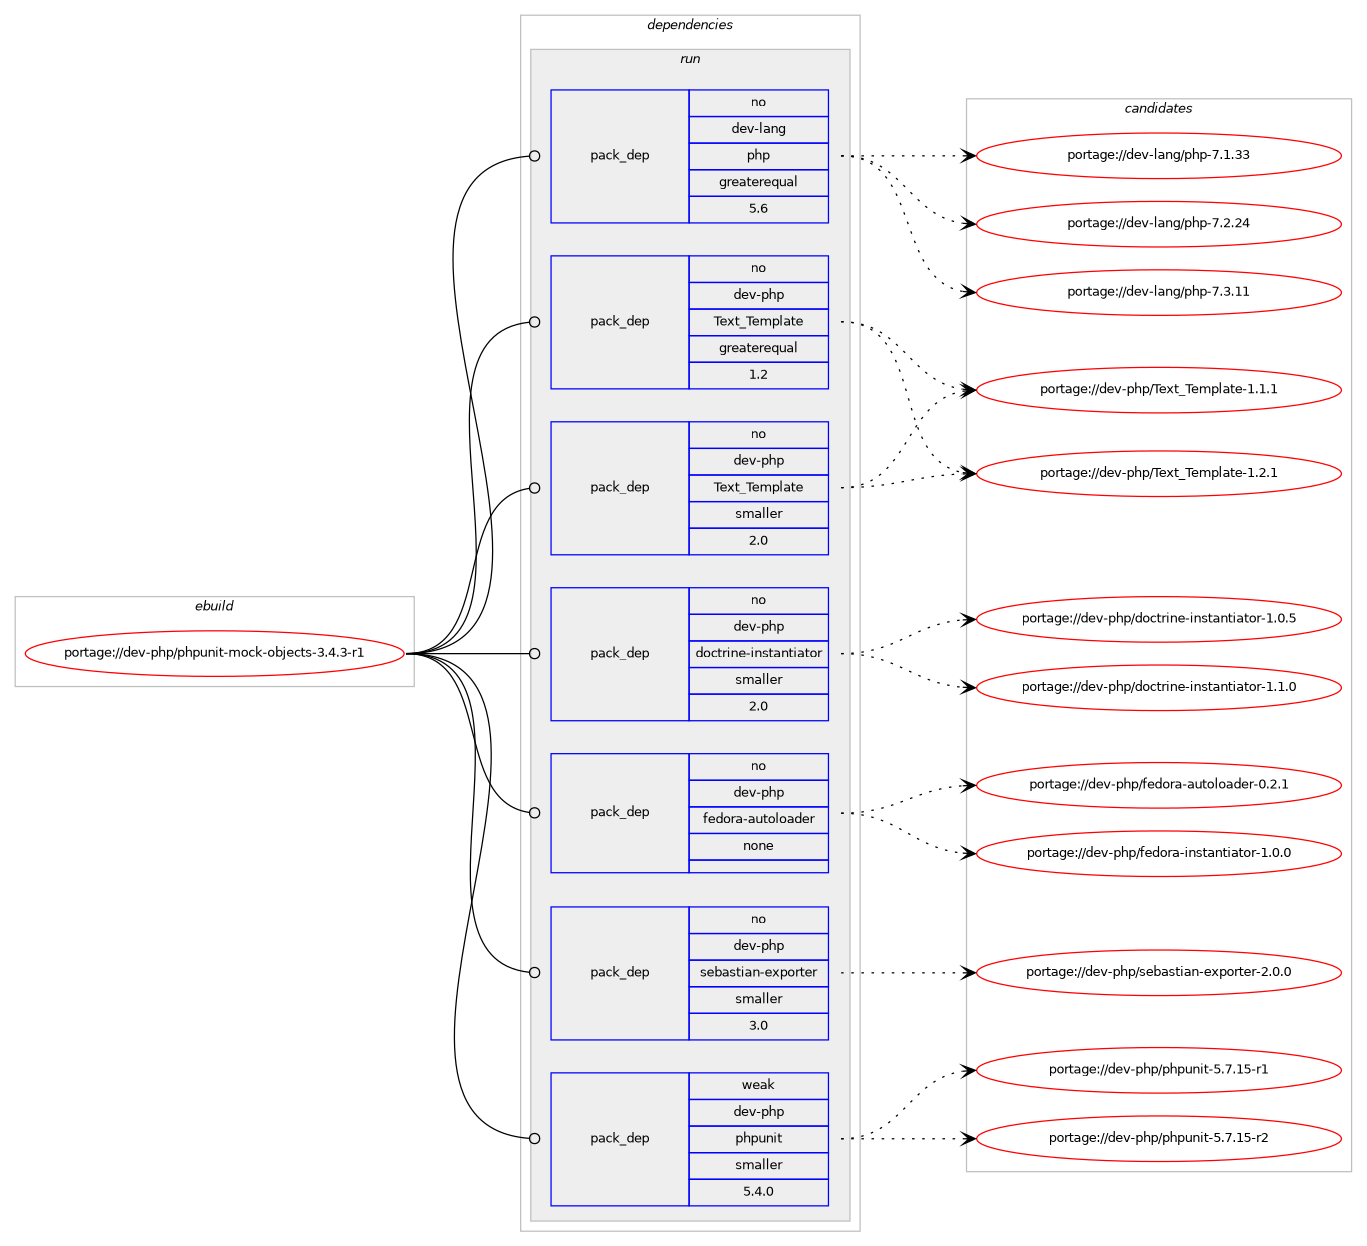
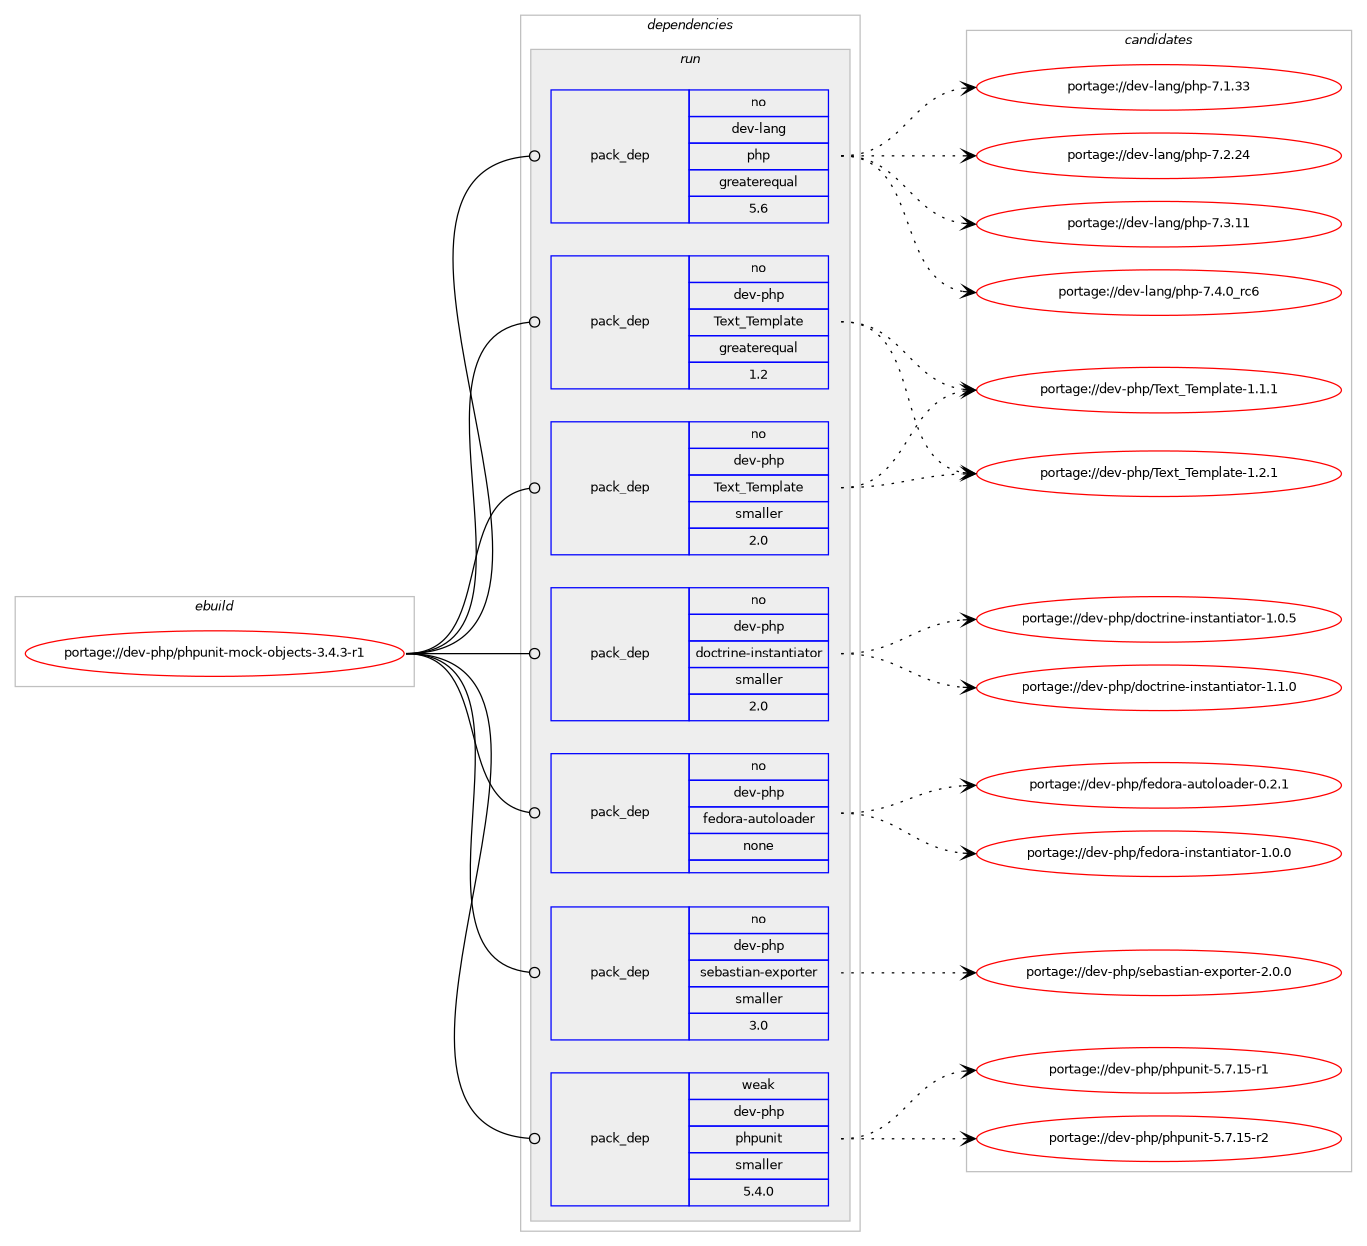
node "portage://dev-lang/php-7.4.0_rc6": added
